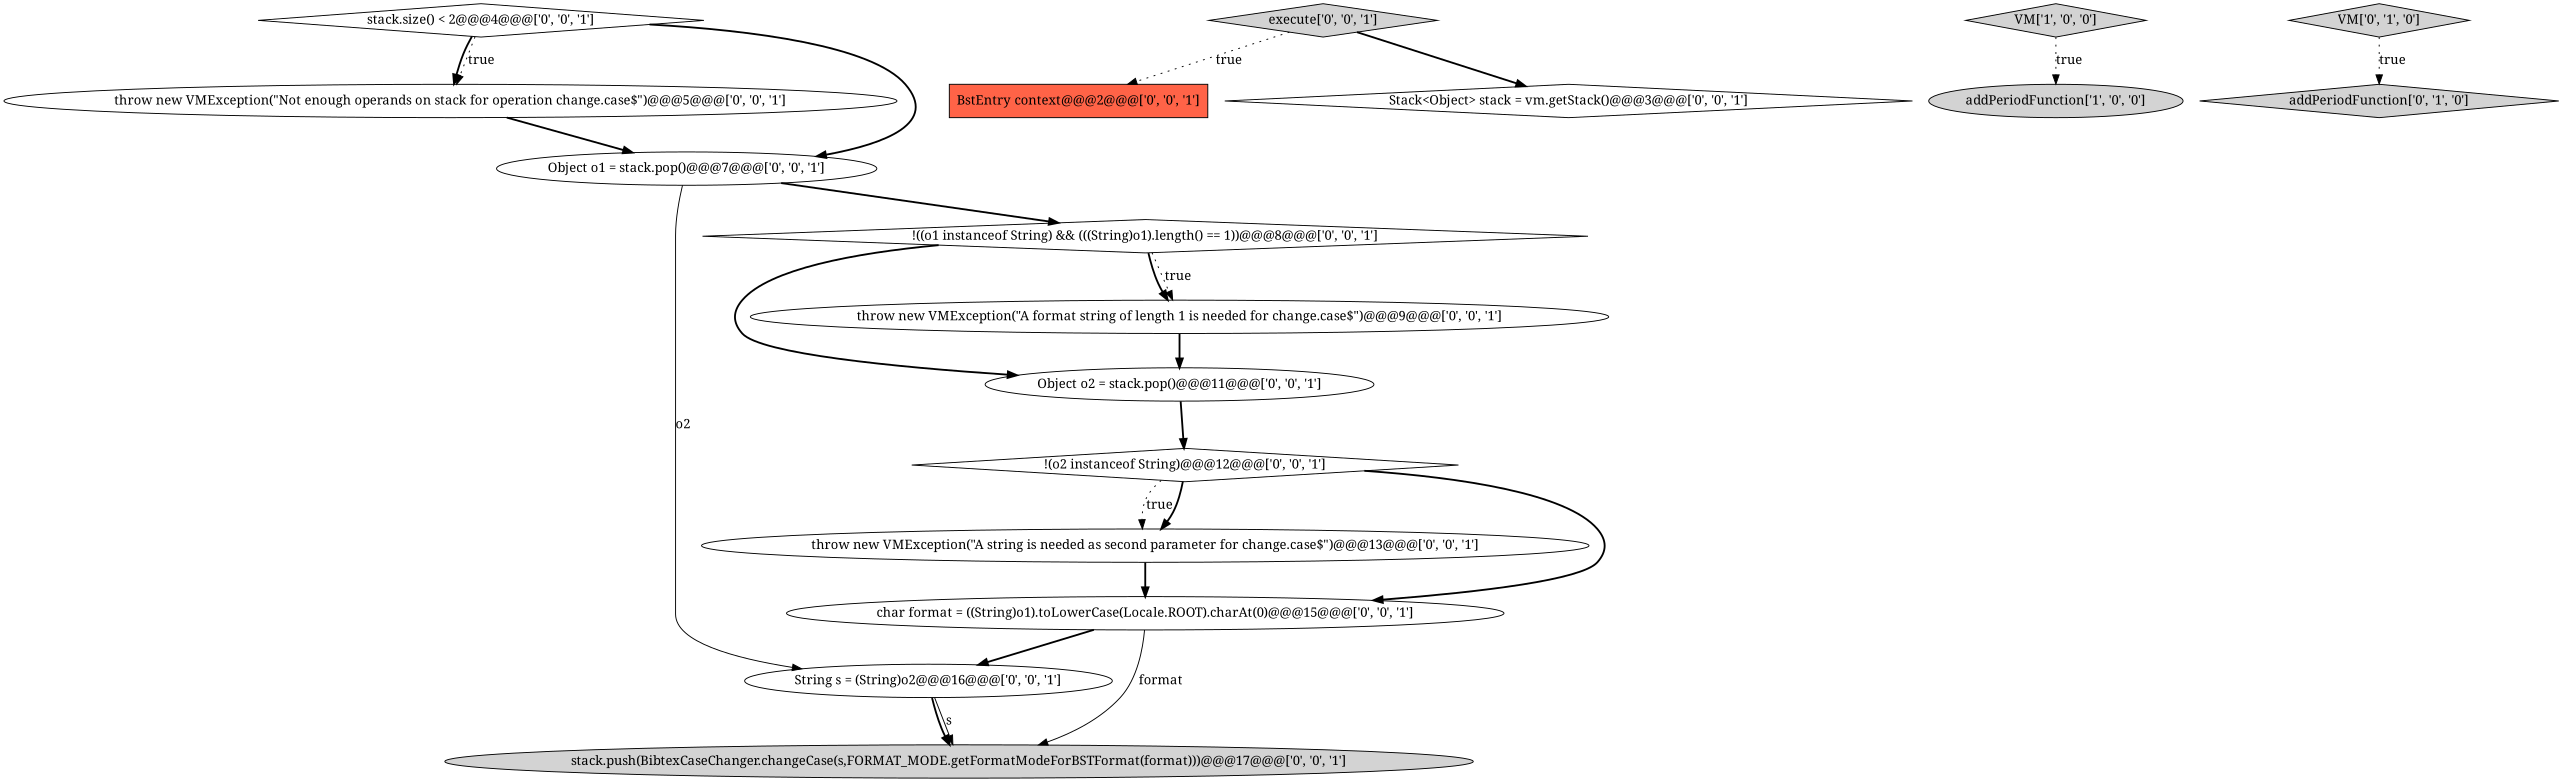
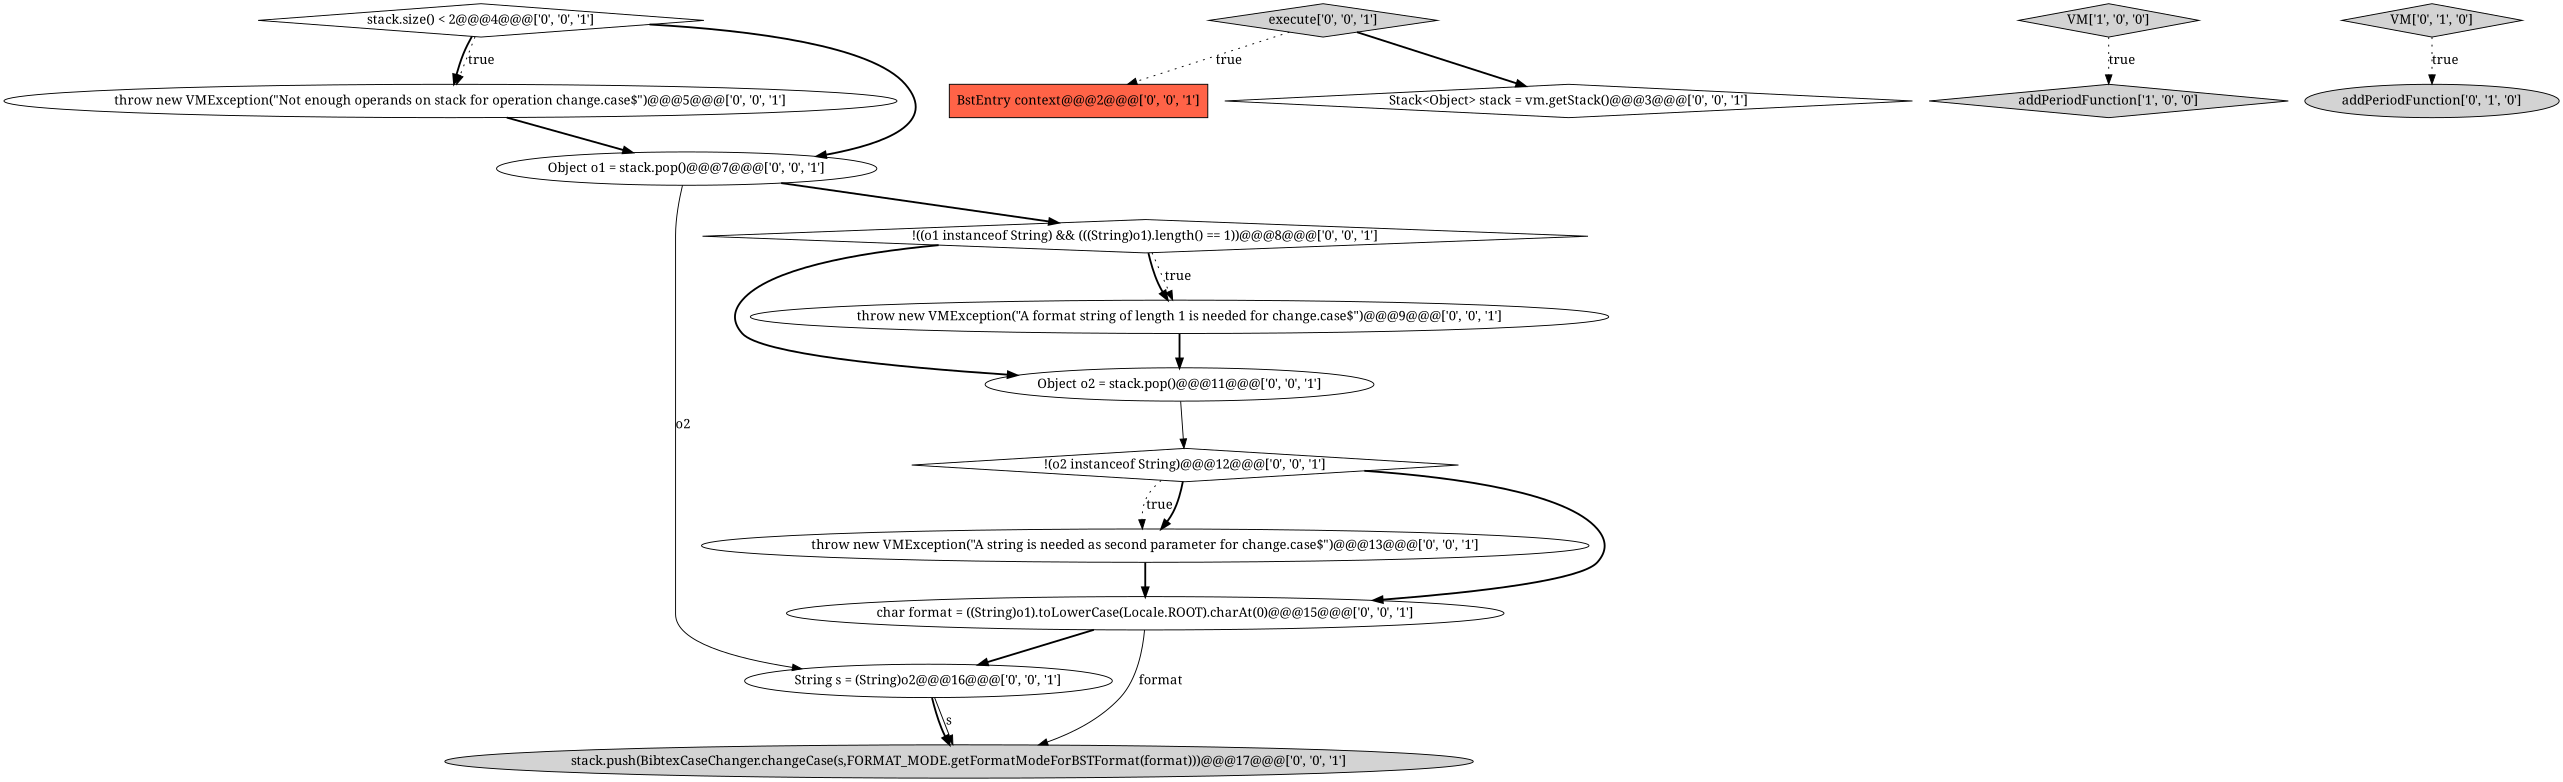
node "addPeriodFunction['1', '0', '0']": shape ellipse -> diamond
node "addPeriodFunction['0', '1', '0']": shape diamond -> ellipse
edge "Object o2 = stack.pop()@@@11@@@['0', '0', '1']" -> "!(o2 instanceof String)@@@12@@@['0', '0', '1']": style bold -> solid
